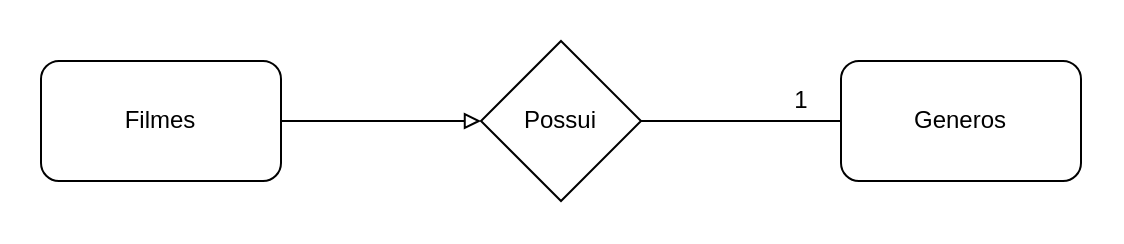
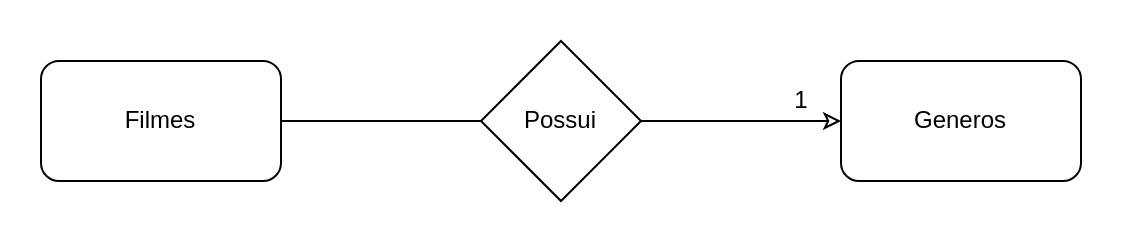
edge "Filmes" -> "Possui": arrowhead block -> none
edge "Possui" -- "Generos": arrowhead none -> classic
